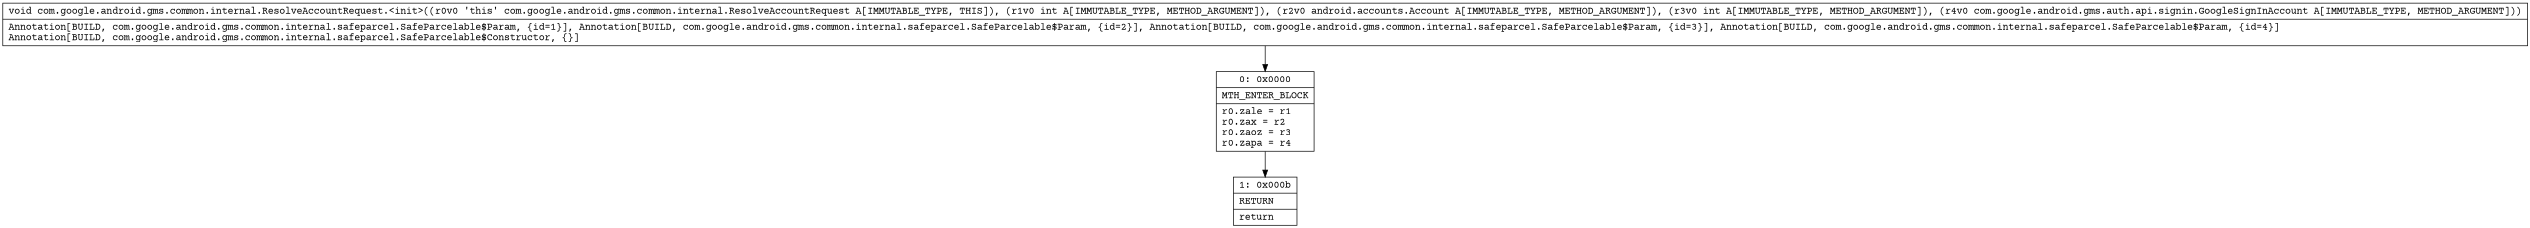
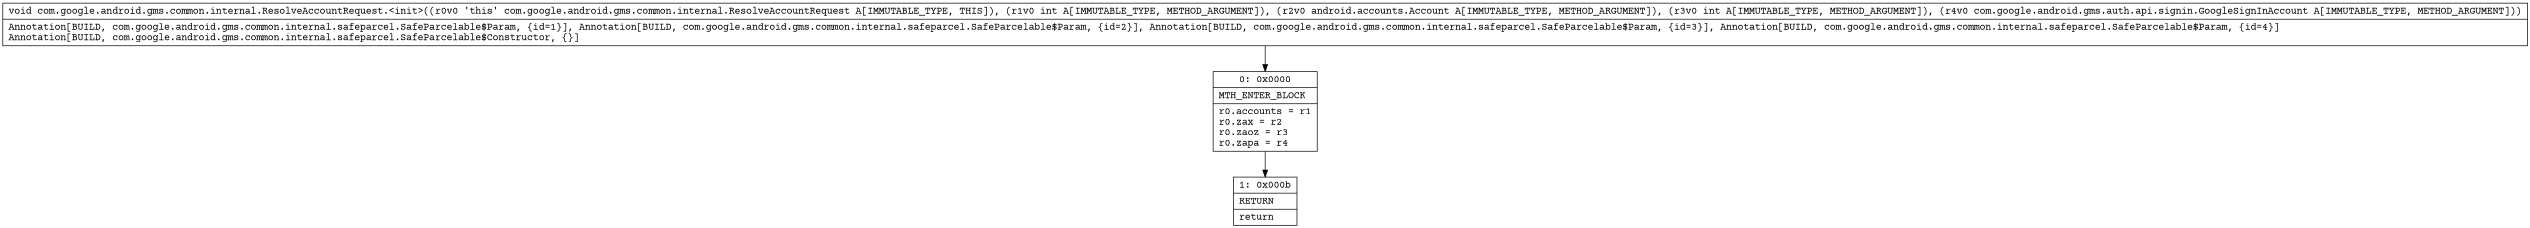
node "0: 0x0000": text "r0.zale = r1" -> "r0.accounts = r1"
